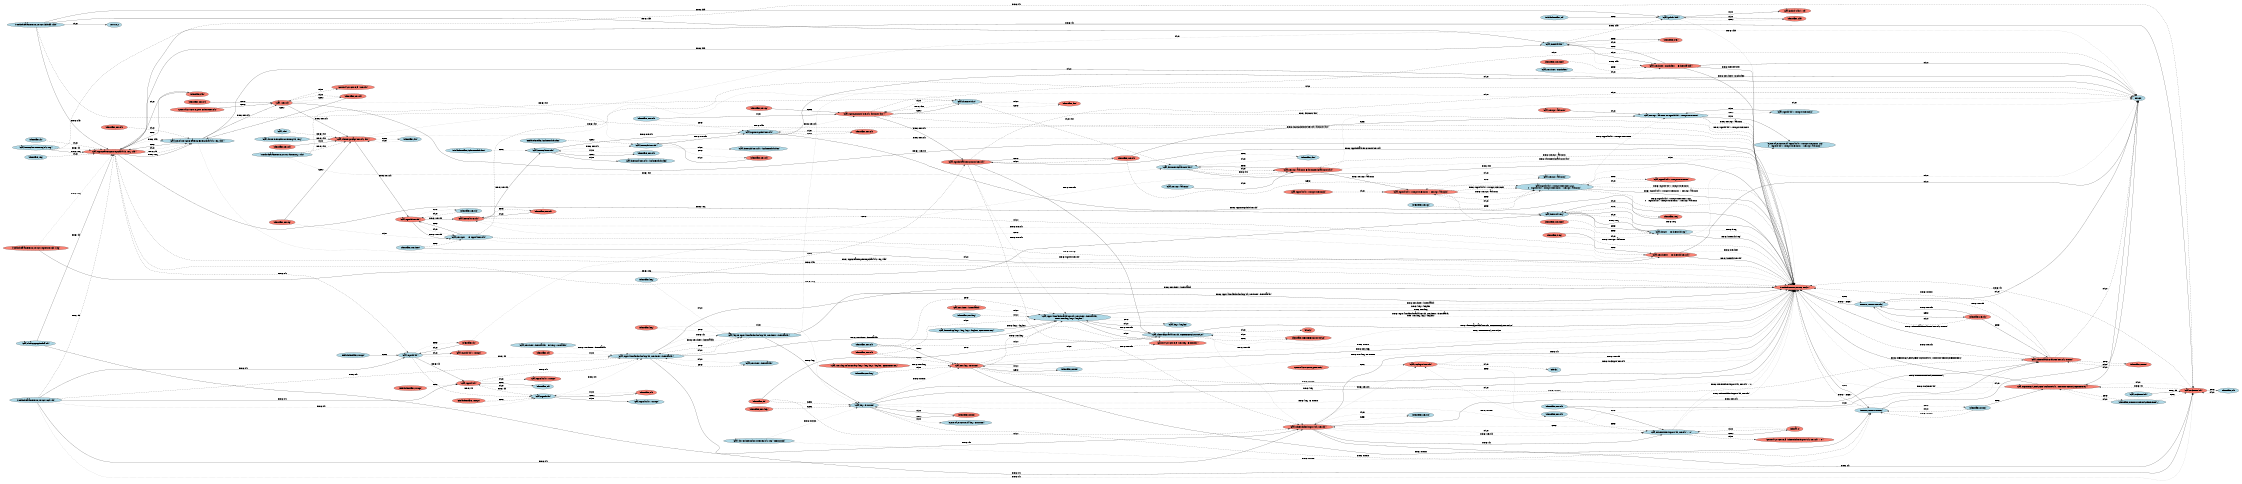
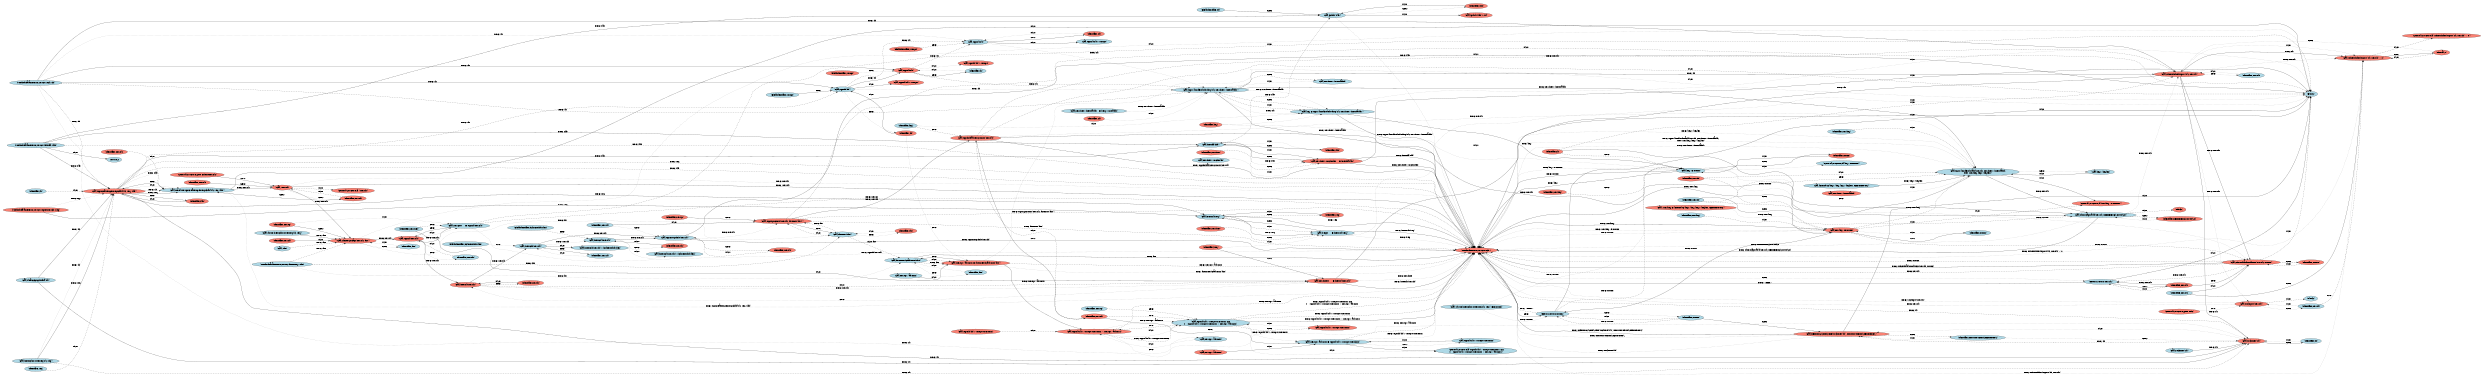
edge "(MethodParameterIn,struct request_sock *req)" -> "(Call,tcp_create_openreq_child(sk, req, skb))": label "DDG: req" -> "DDG: tcp"
node "(Call,__inet_inherit_port(sk, newsk) < 0)": fillcolor lightblue -> salmon
edge "(Call,key != NULL)" -> "(Return,return NULL;)": reversed
